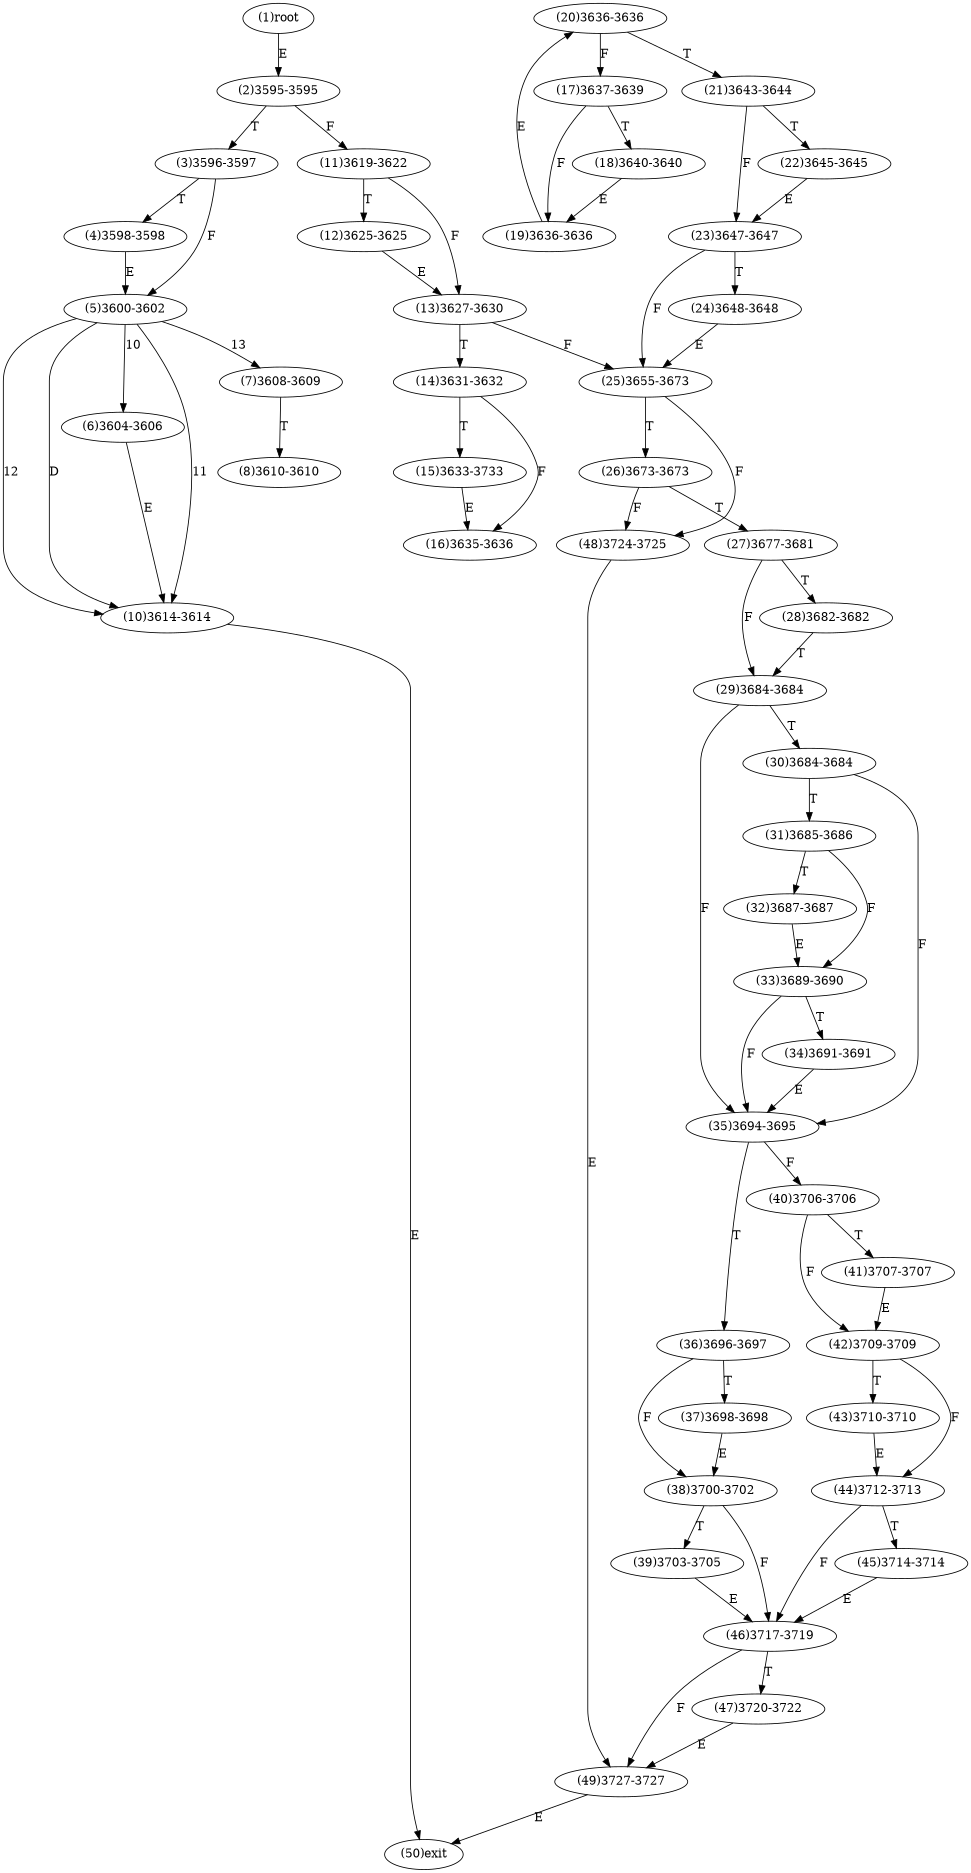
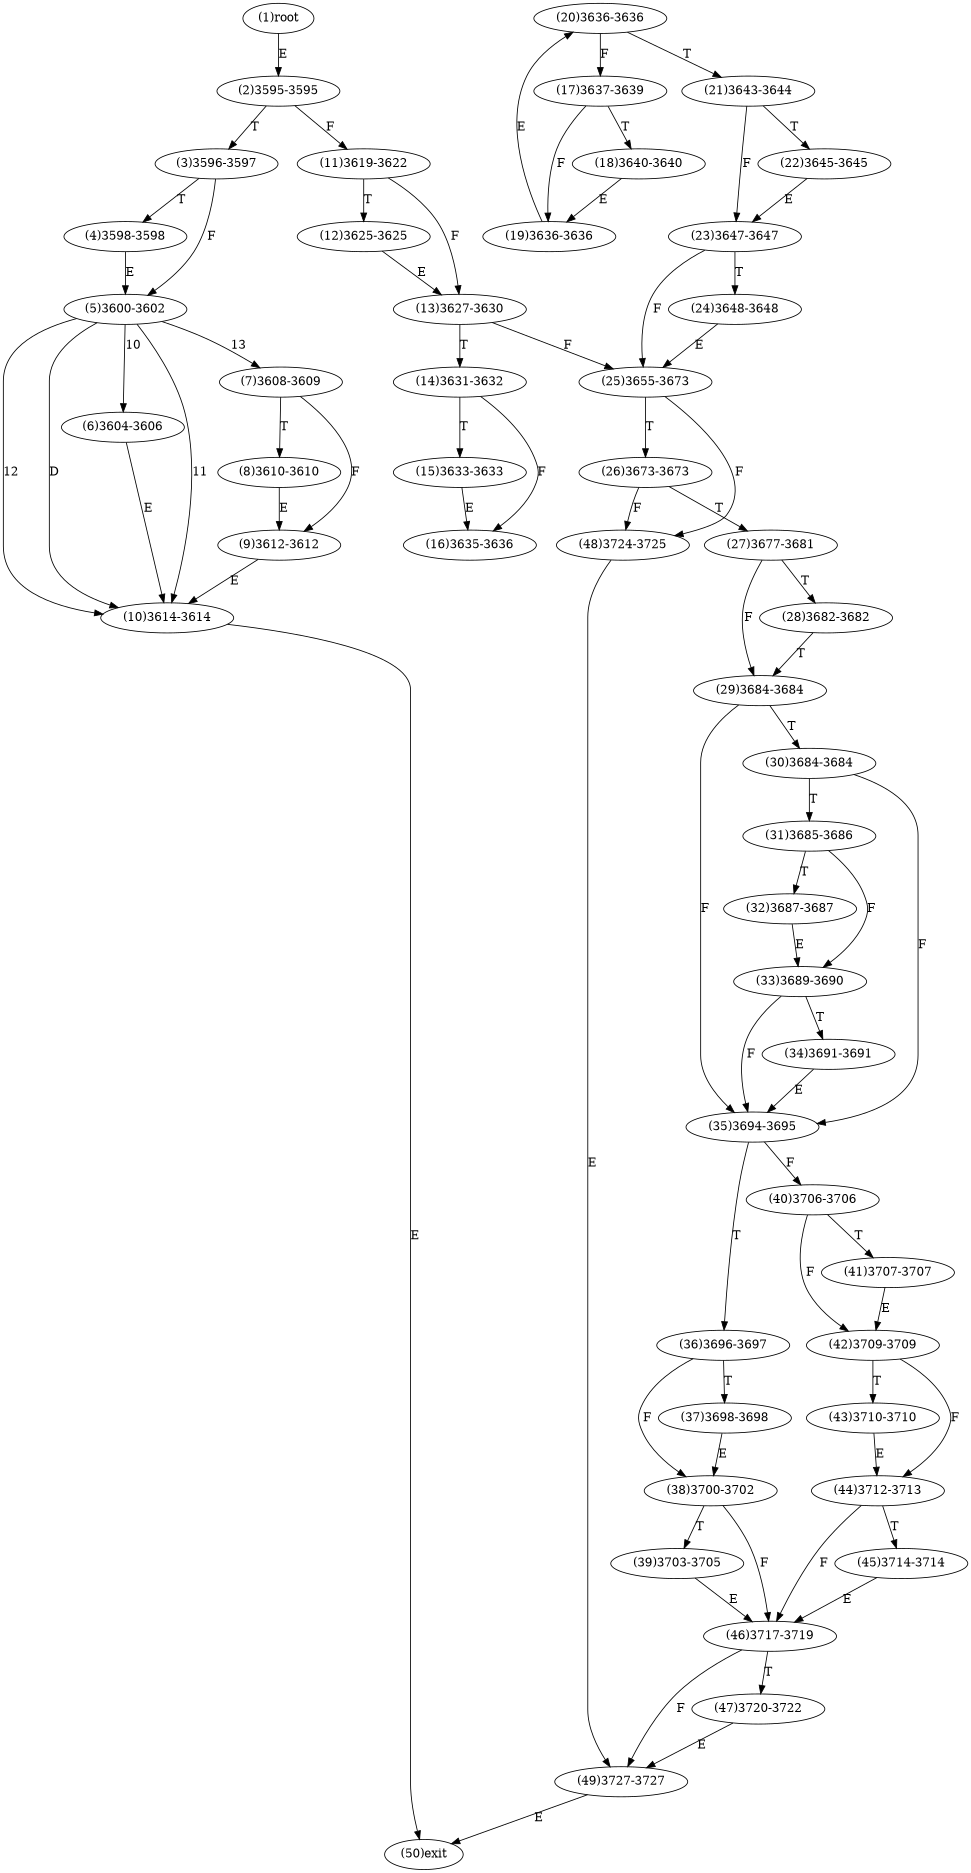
node "(15)3633-3733": label "(15)3633-3733" -> "(15)3633-3633"
node "(9)3612-3612": added
